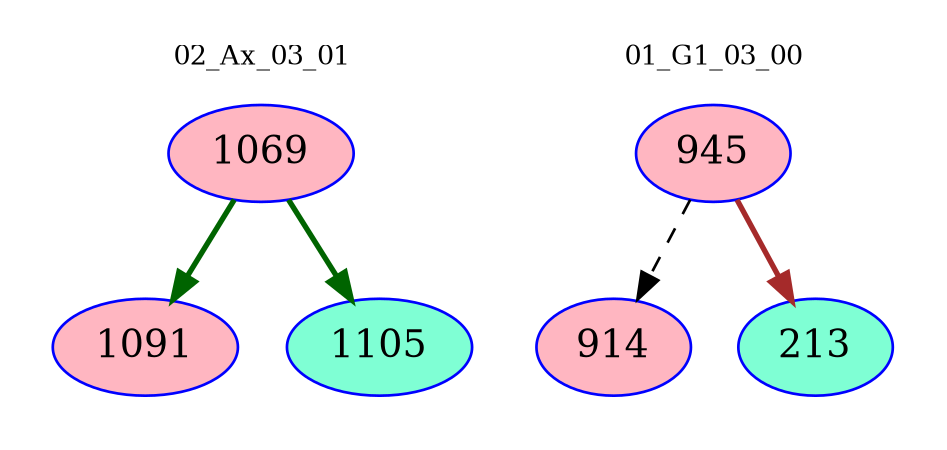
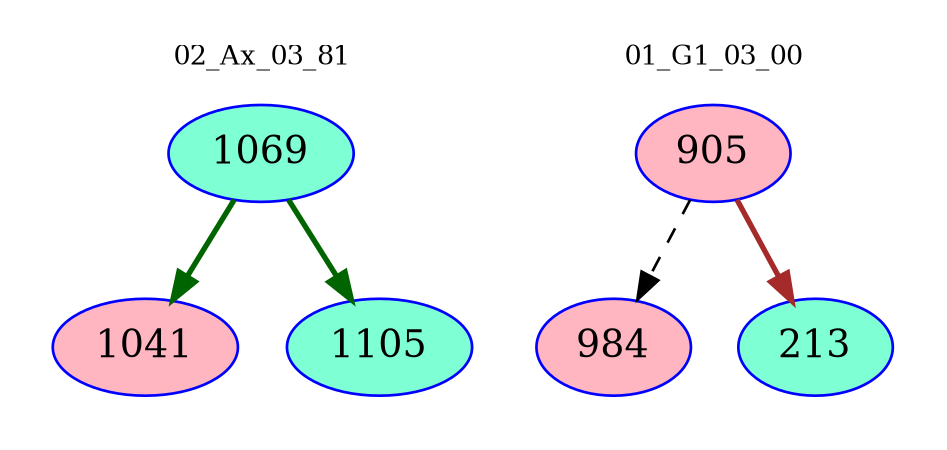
cluster "02_Ax_03_01": label "02_Ax_03_01" -> "02_Ax_03_81"
node "1069": fillcolor lightpink -> aquamarine
node "945": label "945" -> "905"
node "1091": label "1091" -> "1041"
node "914": label "914" -> "984"
